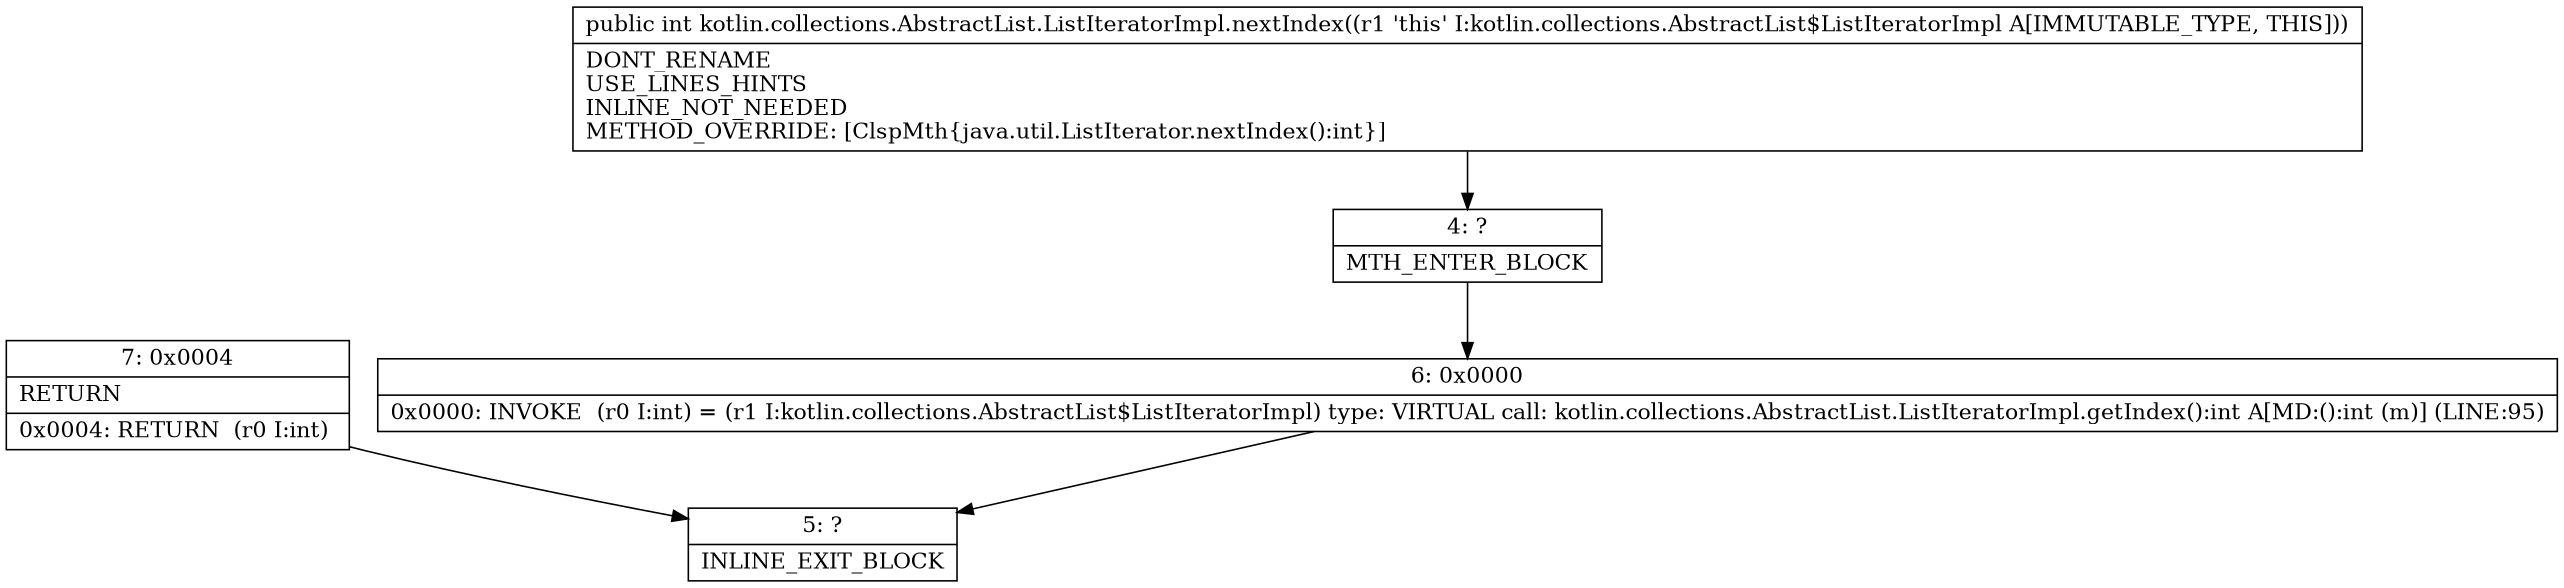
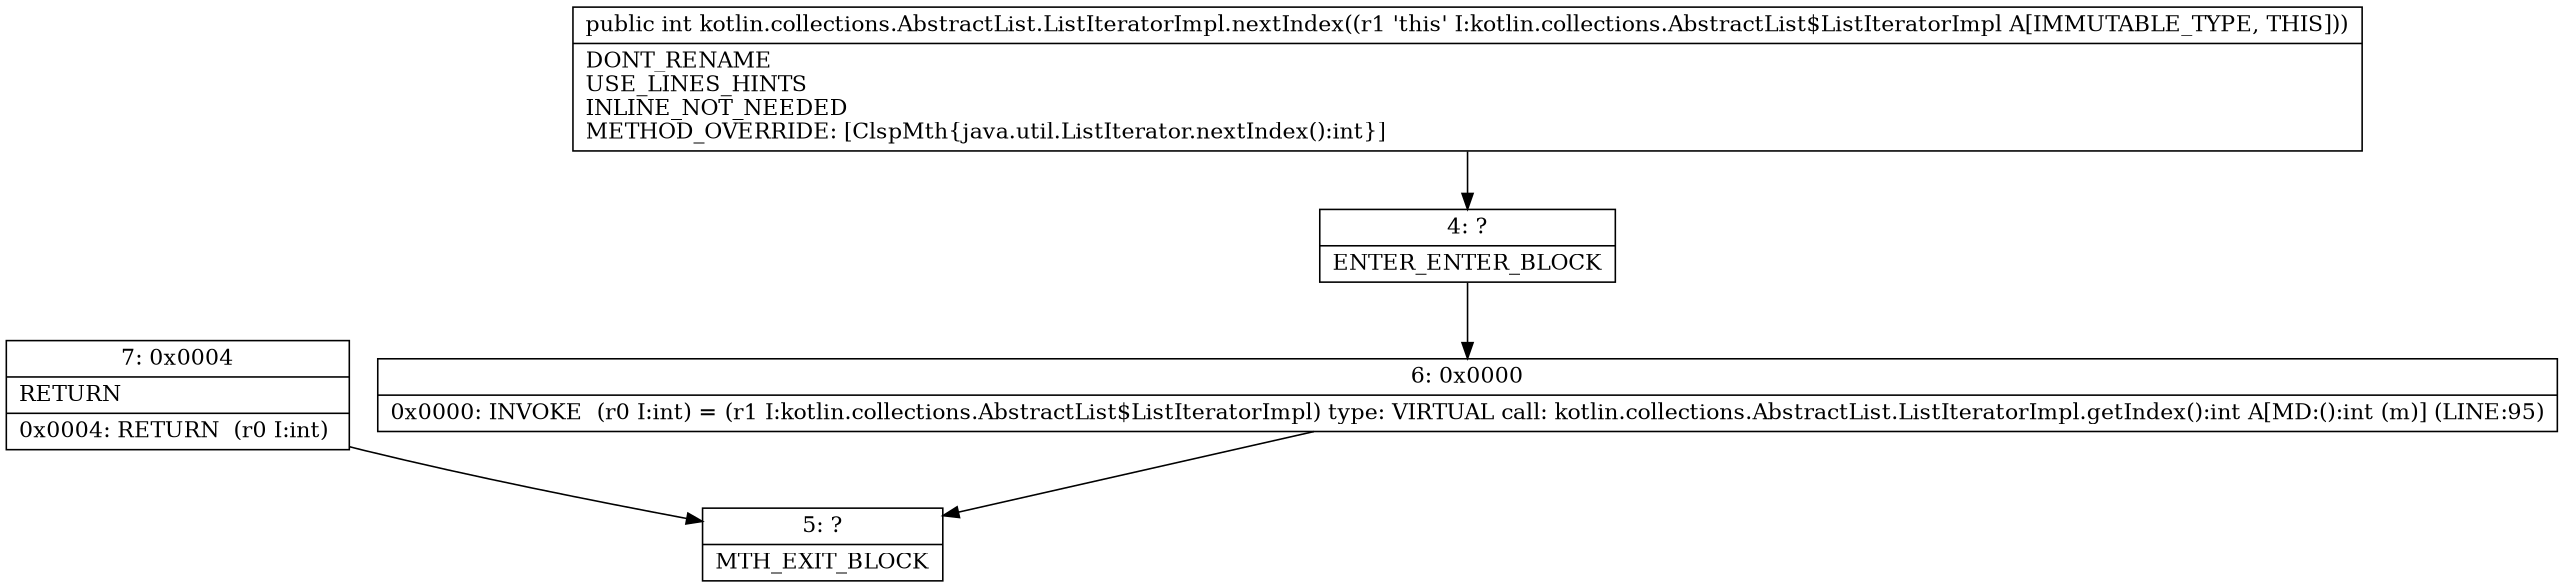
node "4: ?": text "MTH_ENTER_BLOCK" -> "ENTER_ENTER_BLOCK"
node "5: ?": text "INLINE_EXIT_BLOCK" -> "MTH_EXIT_BLOCK"
